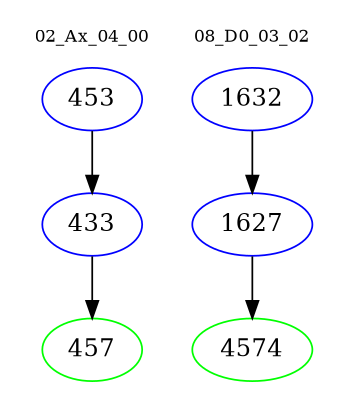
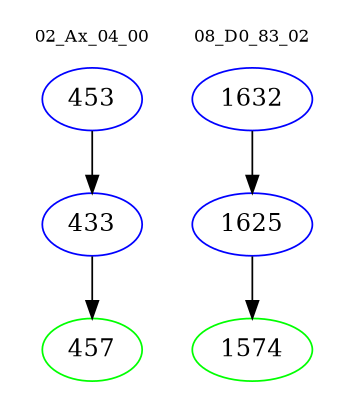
cluster "08_D0_03_02": label "08_D0_03_02" -> "08_D0_83_02"
node "1627": label "1627" -> "1625"
node "4574": label "4574" -> "1574"
